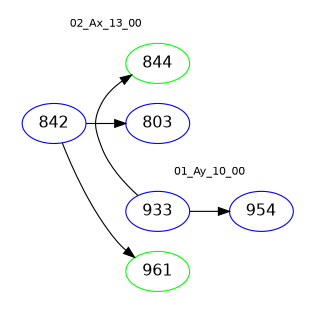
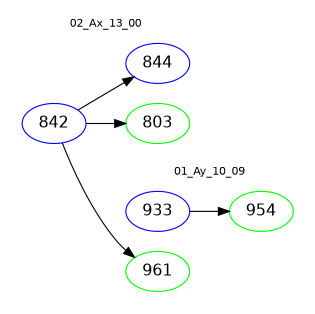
node "844": color green -> blue
node "803": color blue -> green
edge "933" -> "844": now "842" -> "844"
cluster "01_Ay_10_00": label "01_Ay_10_00" -> "01_Ay_10_09"
node "954": color blue -> green
